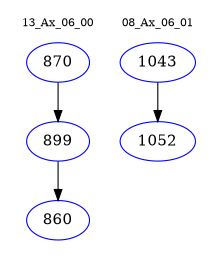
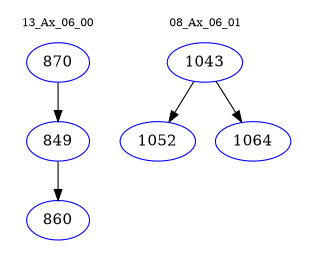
node "899": label "899" -> "849"
node "1064": added
